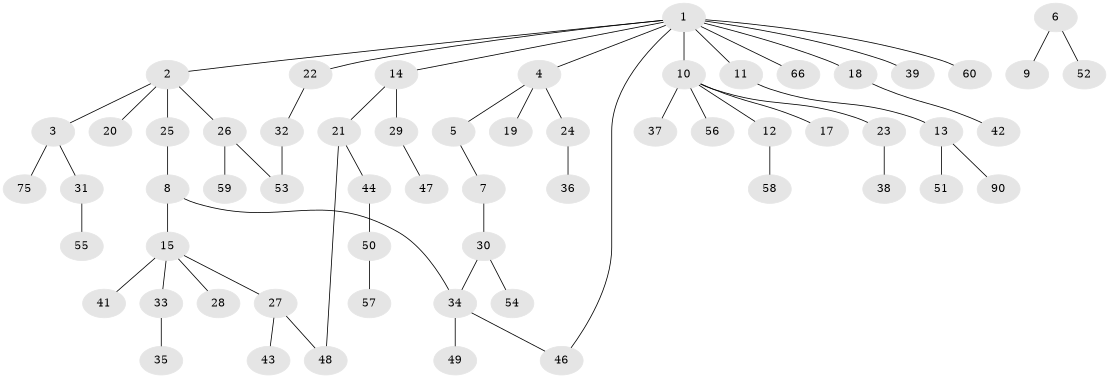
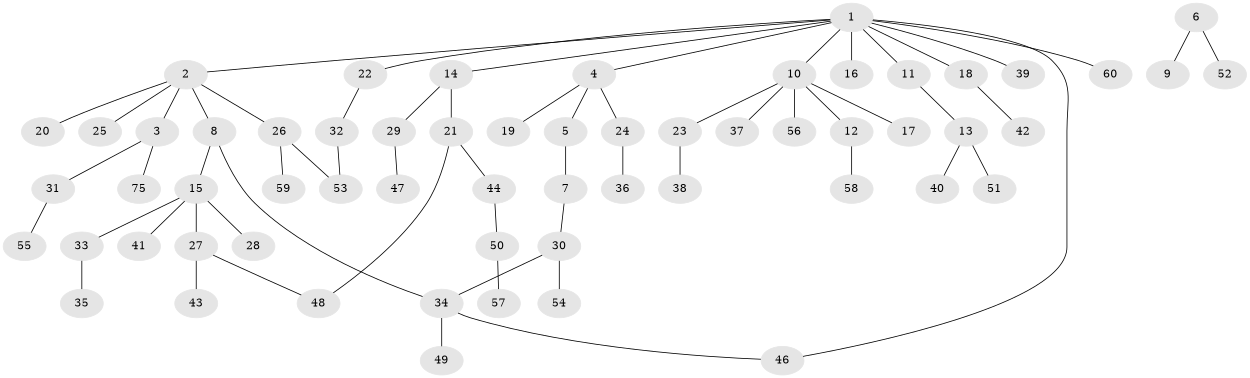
node "66": label "66" -> "16"
edge "25" -- "8": now "2" -- "8"
node "90": label "90" -> "40"
